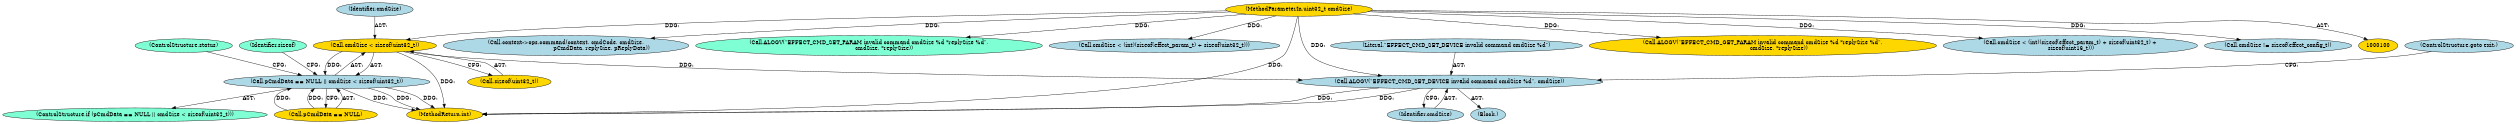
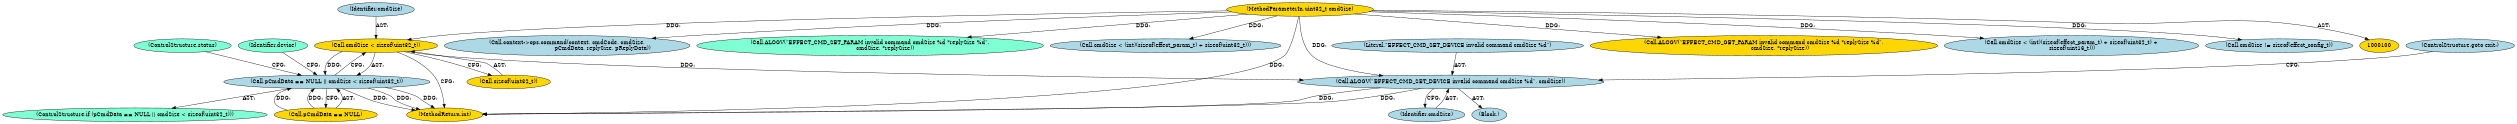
node "(Identifier,sizeof)": label "(Identifier,sizeof)" -> "(Identifier,device)"
edge "(Call,pCmdData == NULL || cmdSize < sizeof(uint32_t))" -> "(Call,cmdSize < sizeof(uint32_t))": label "AST: " -> "CFG: "
edge "(Call,cmdSize < sizeof(uint32_t))" -> "(MethodReturn,int)": label "DDG: " -> "CFG: "
